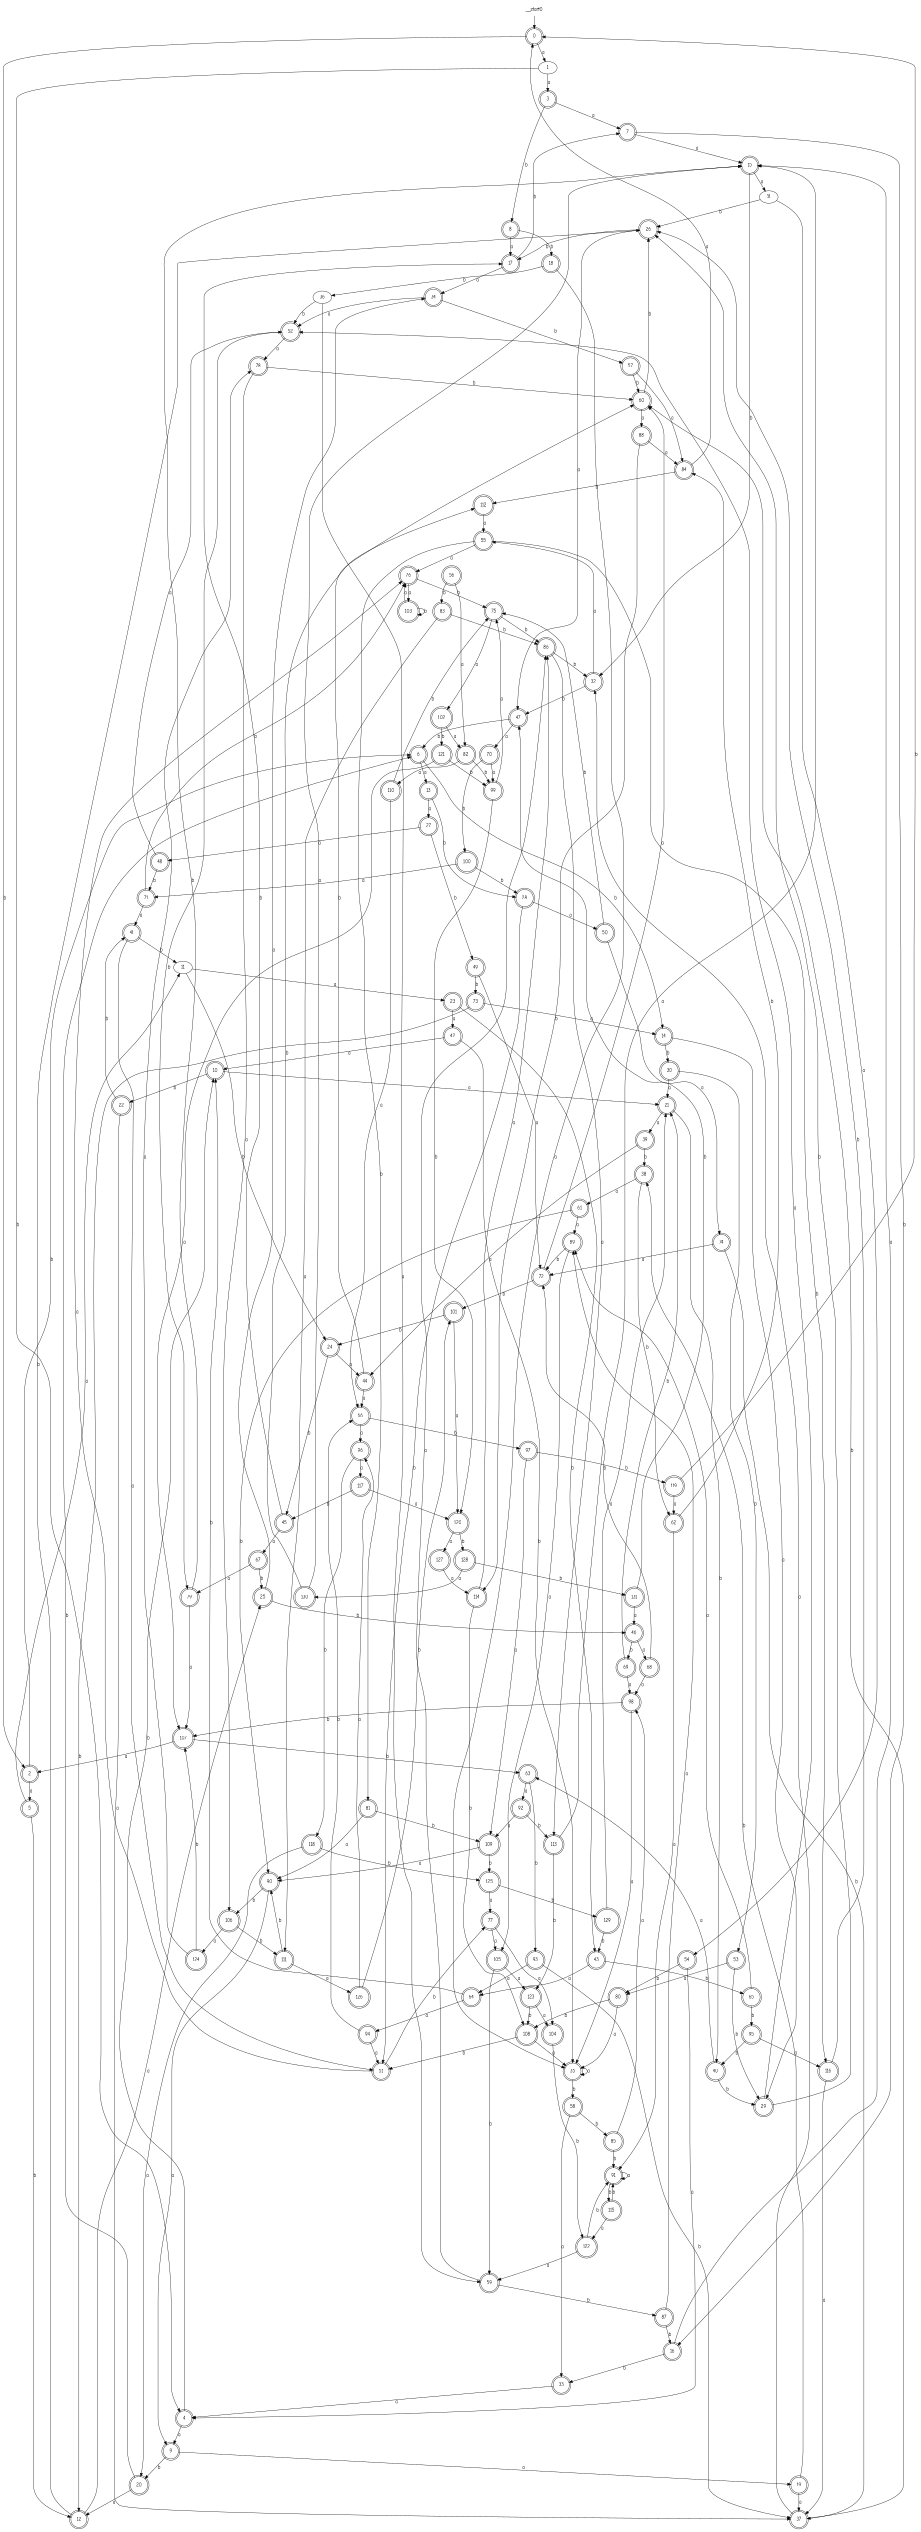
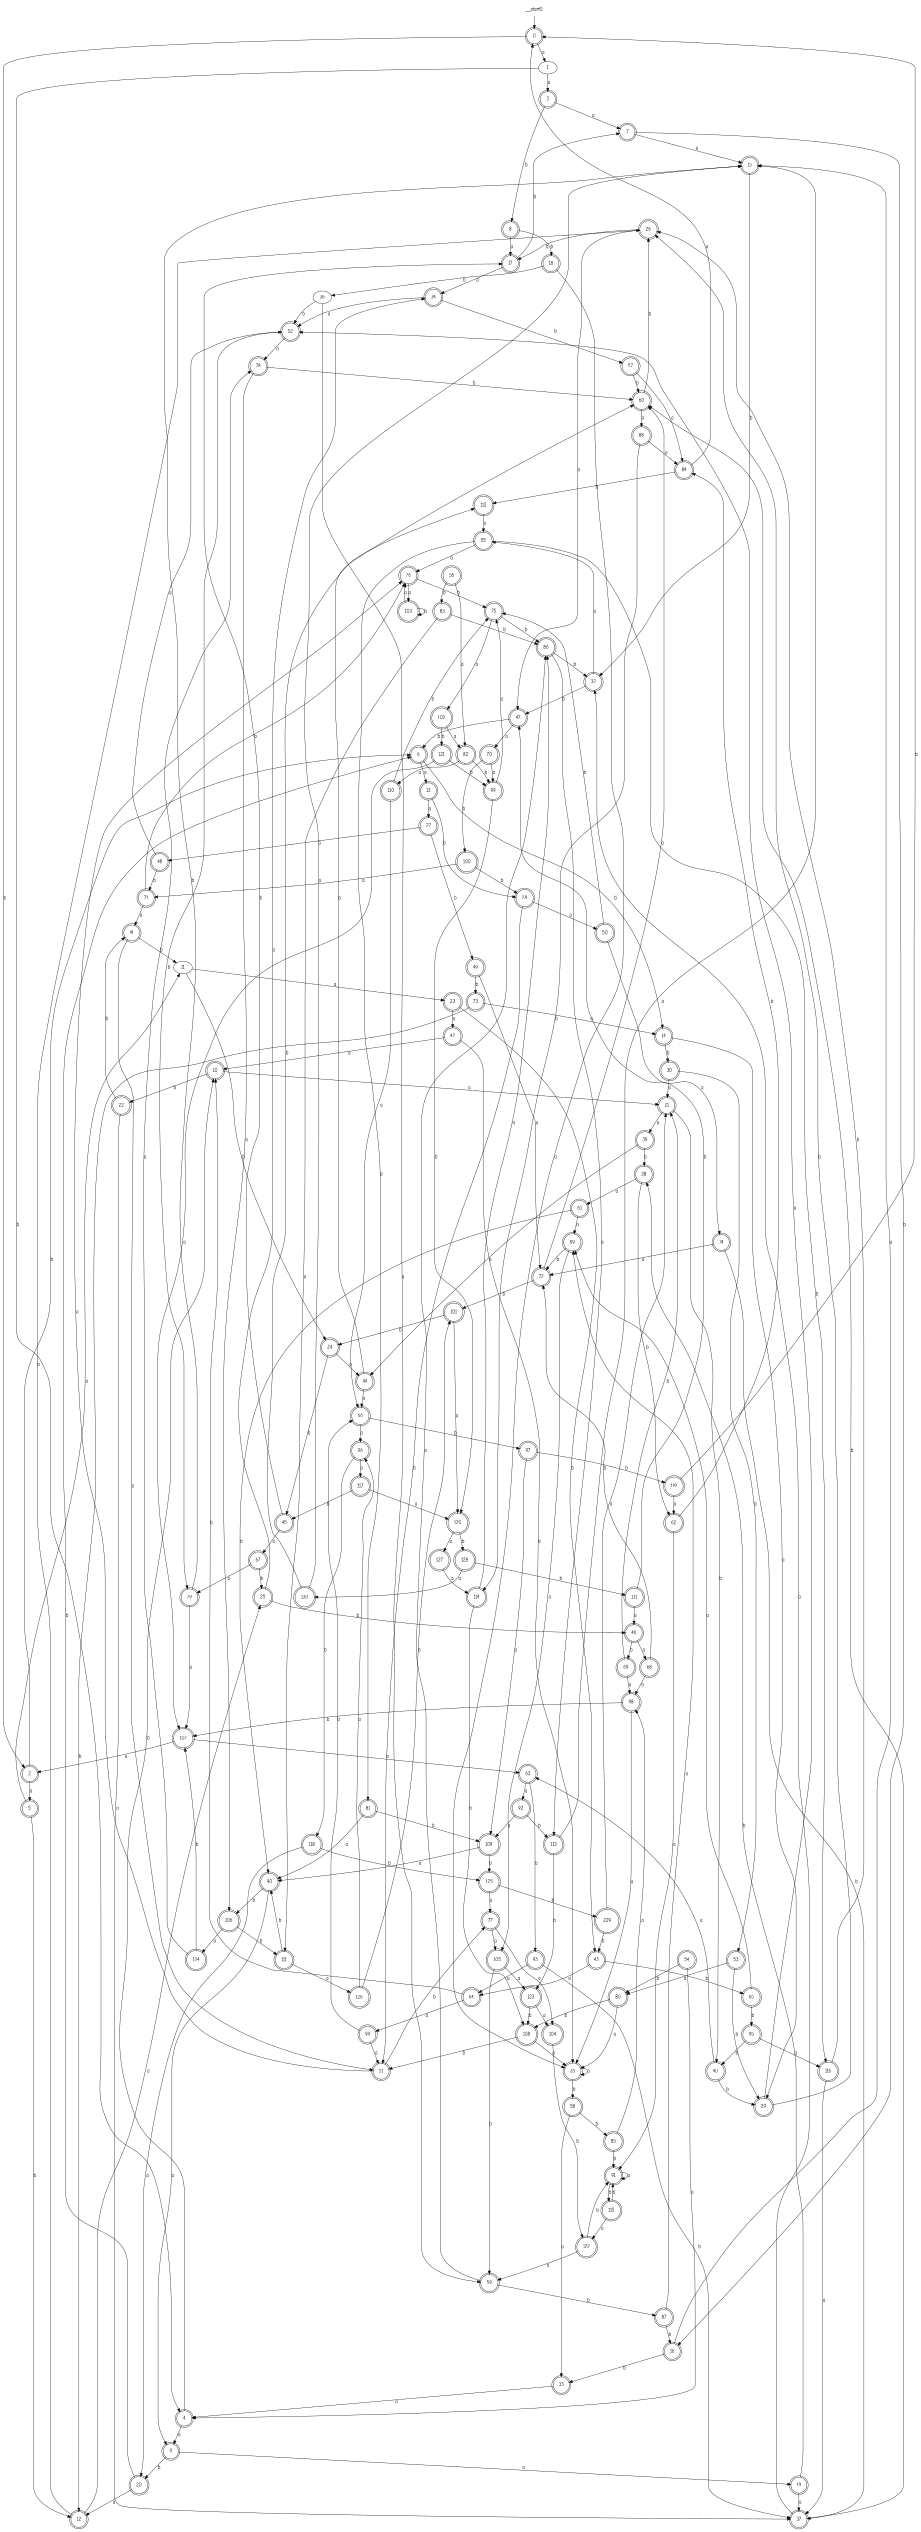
node "31": removed
node "129": label "129" -> "229"
